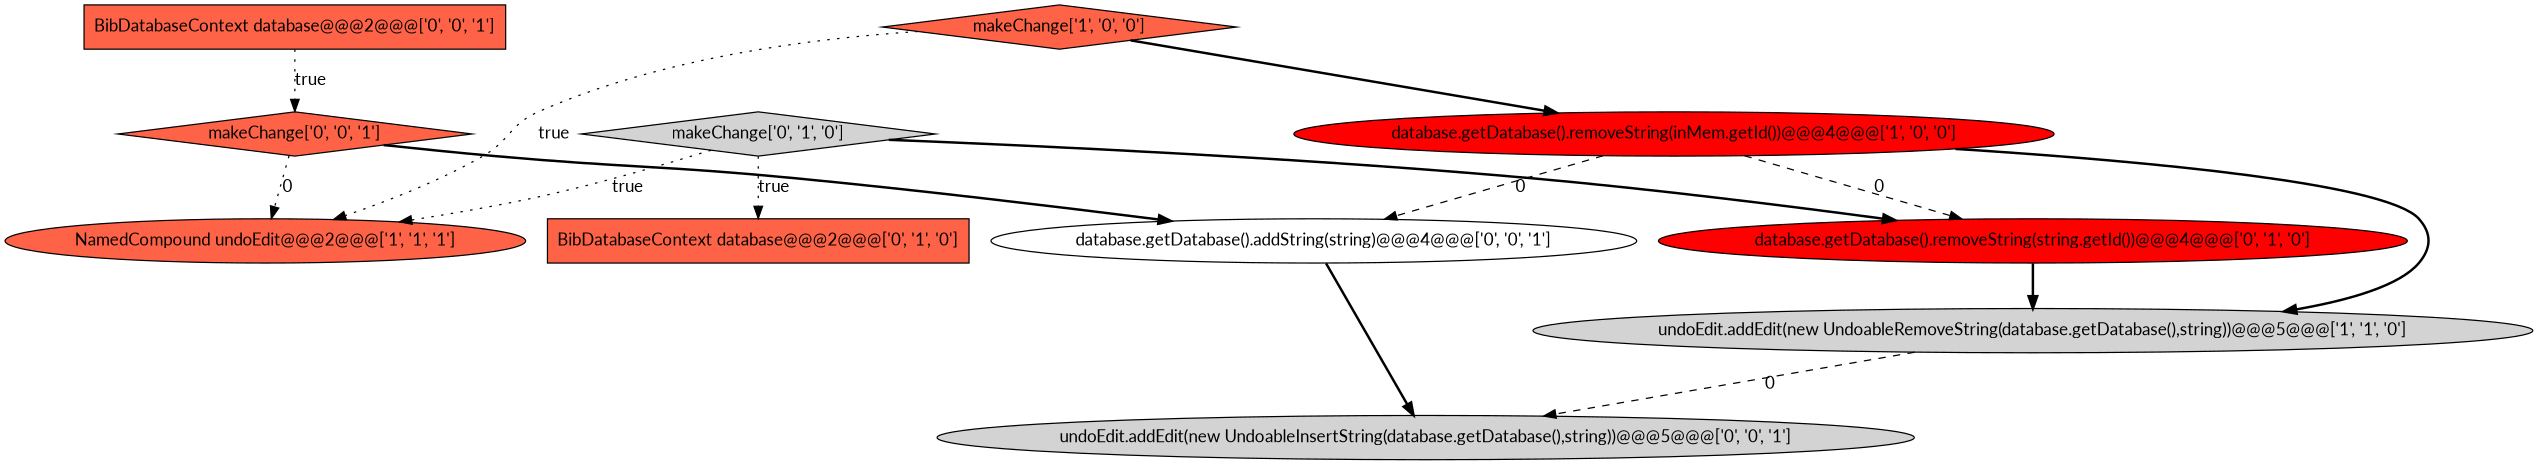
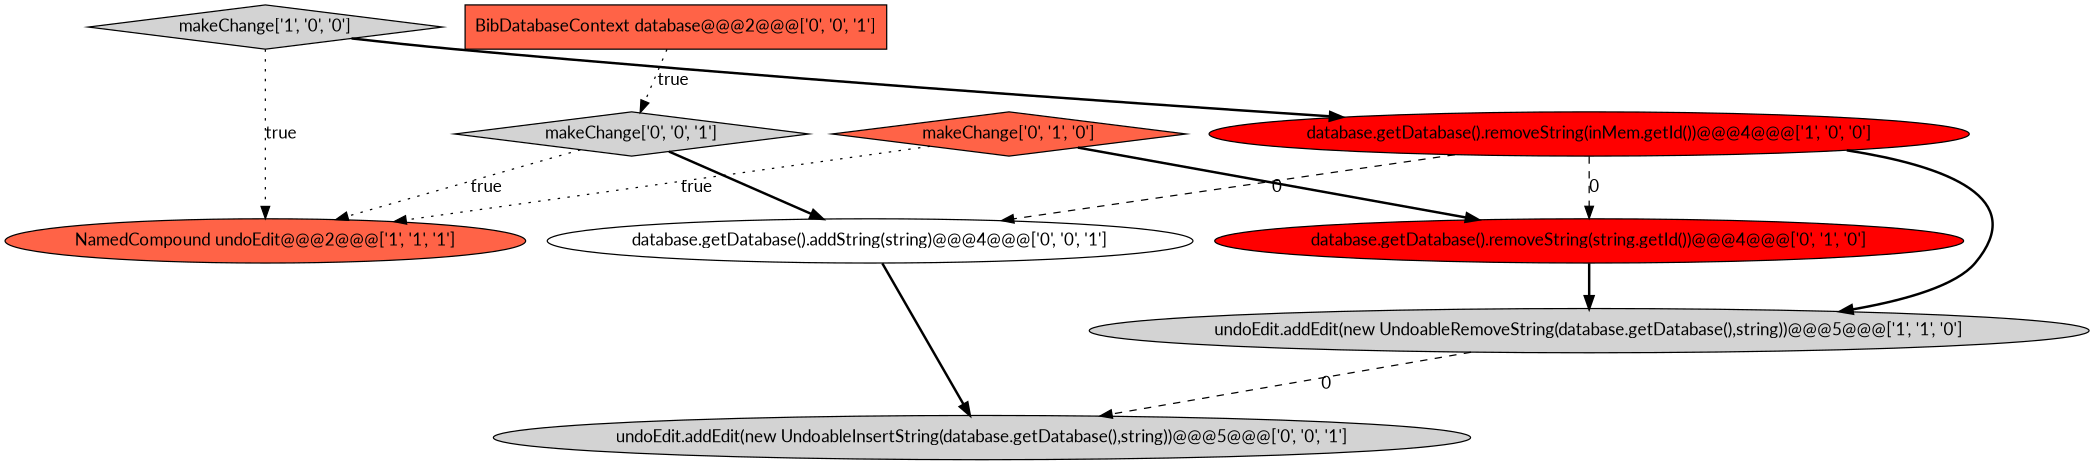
node "makeChange['1', '0', '0']": fillcolor tomato -> lightgray
node "makeChange['0', '0', '1']": fillcolor tomato -> lightgray
node "makeChange['0', '1', '0']": fillcolor lightgray -> tomato
edge "makeChange['0', '0', '1']" -> "NamedCompound undoEdit@@@2@@@['1', '1', '1']": label "0" -> "true"
node "BibDatabaseContext database@@@2@@@['0', '1', '0']": removed
